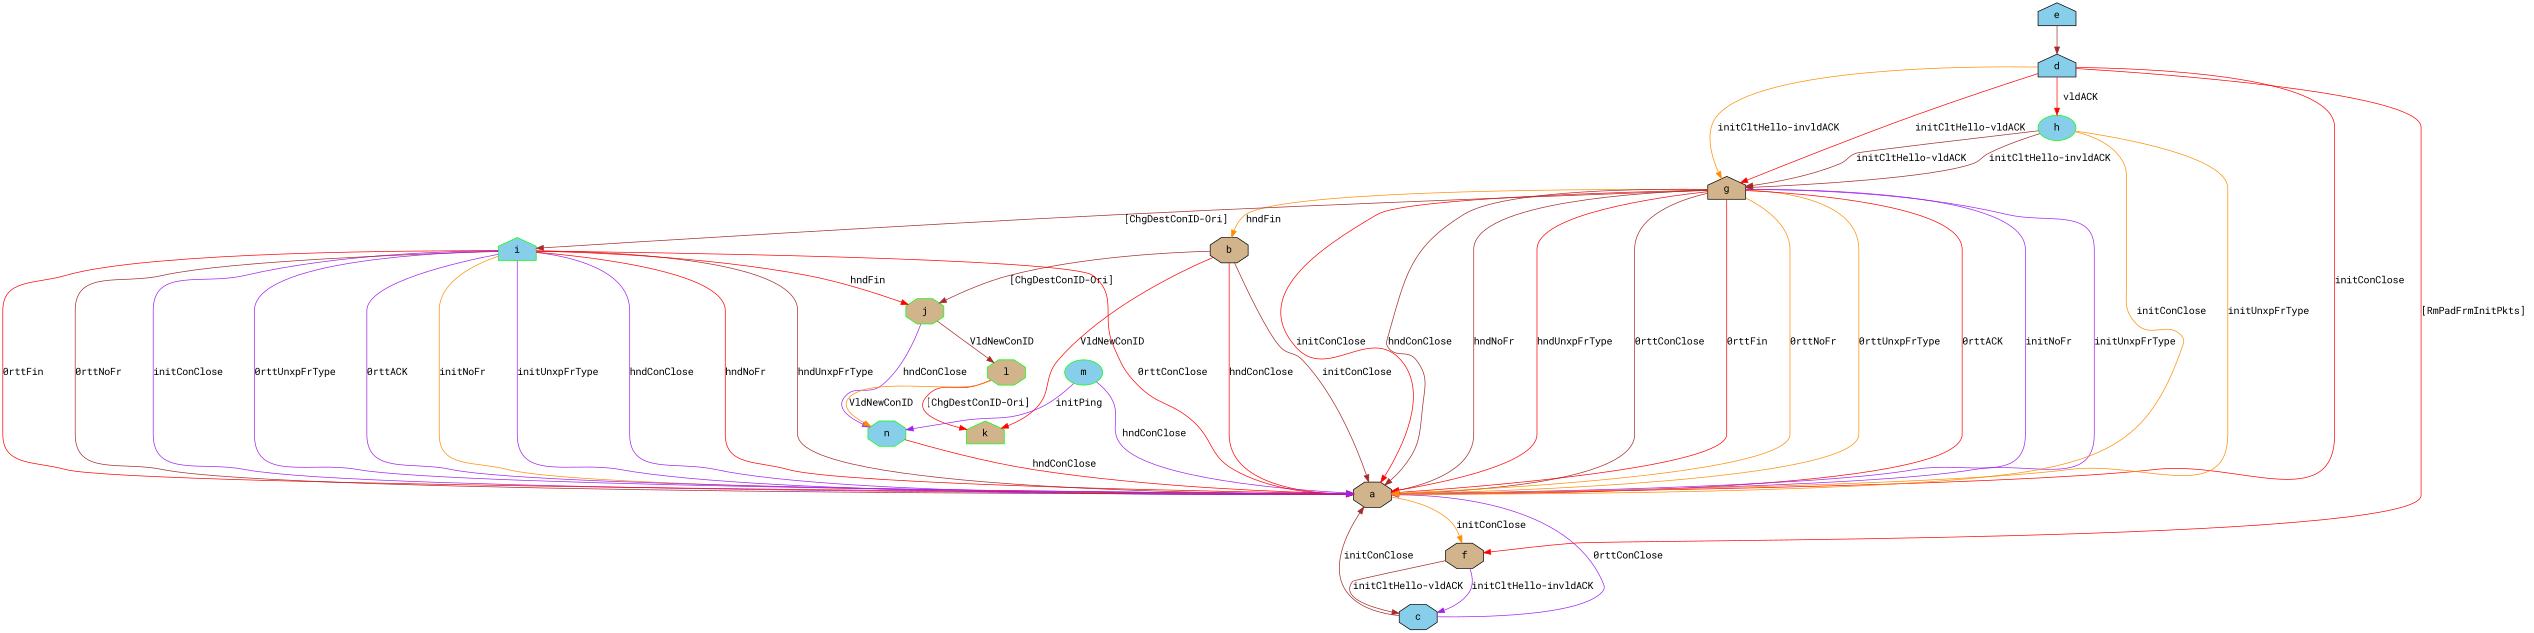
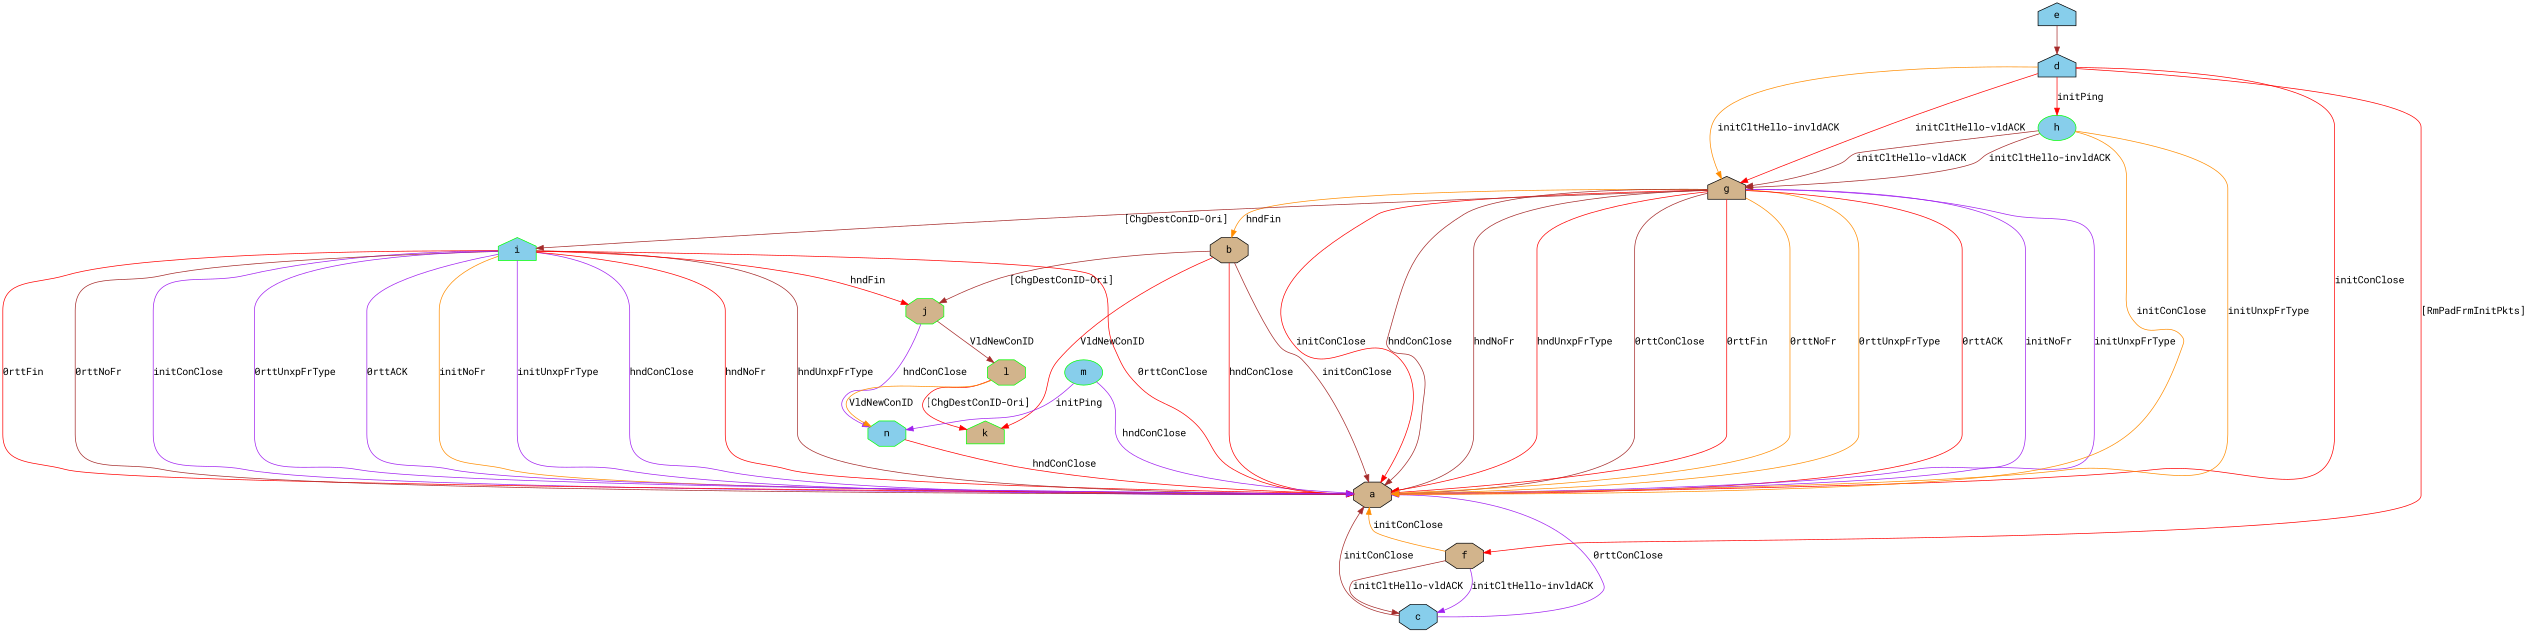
edge "d" -> "h": label "vldACK " -> "initPing "
edge "a" -> "f": reversed
